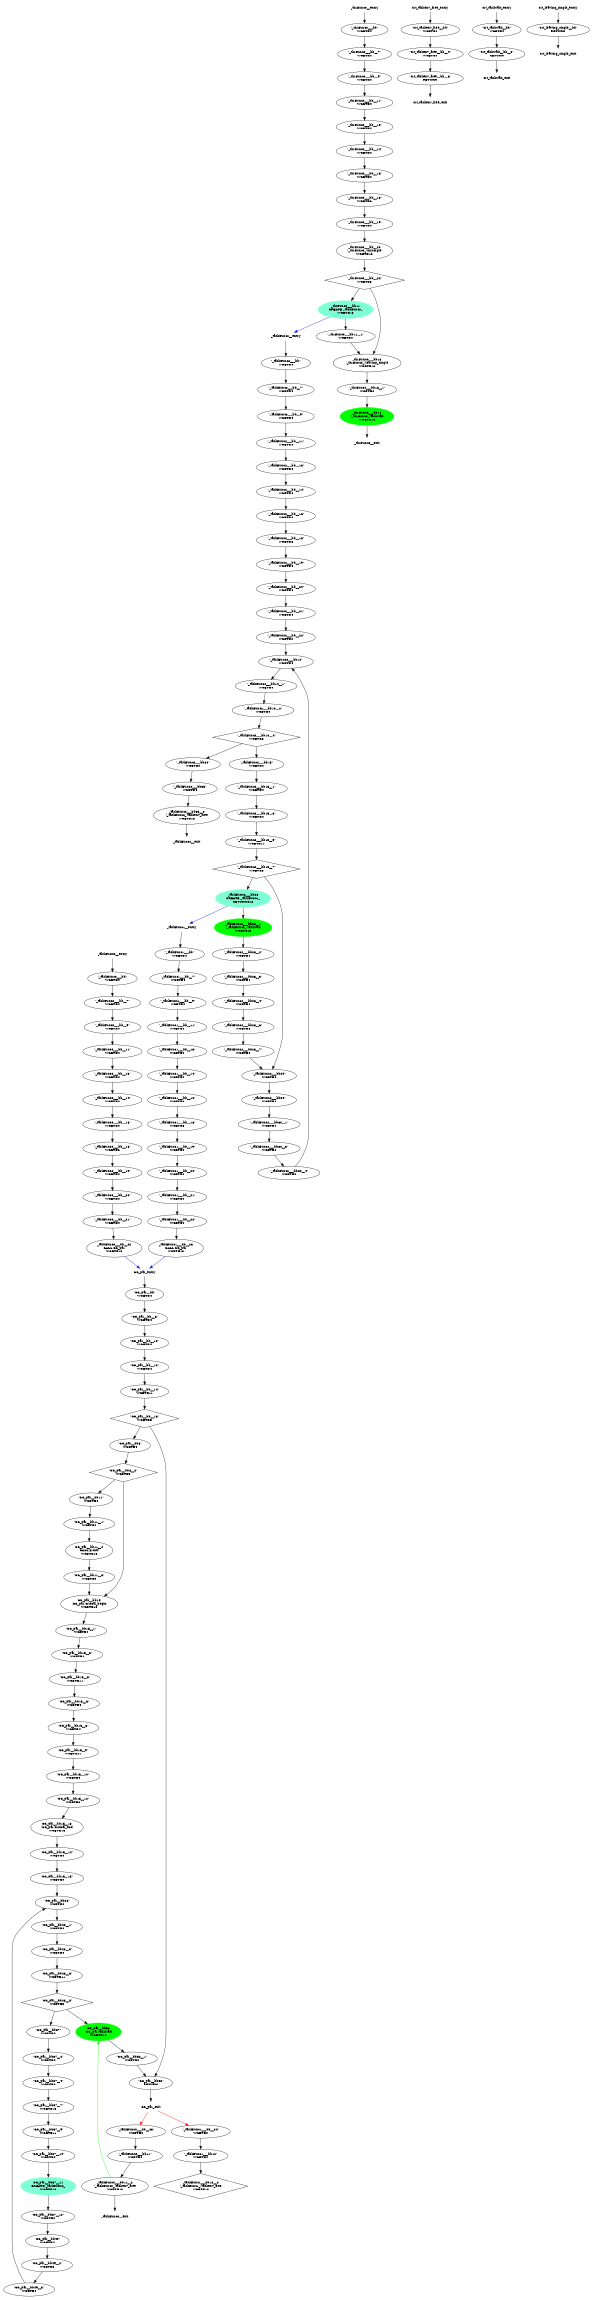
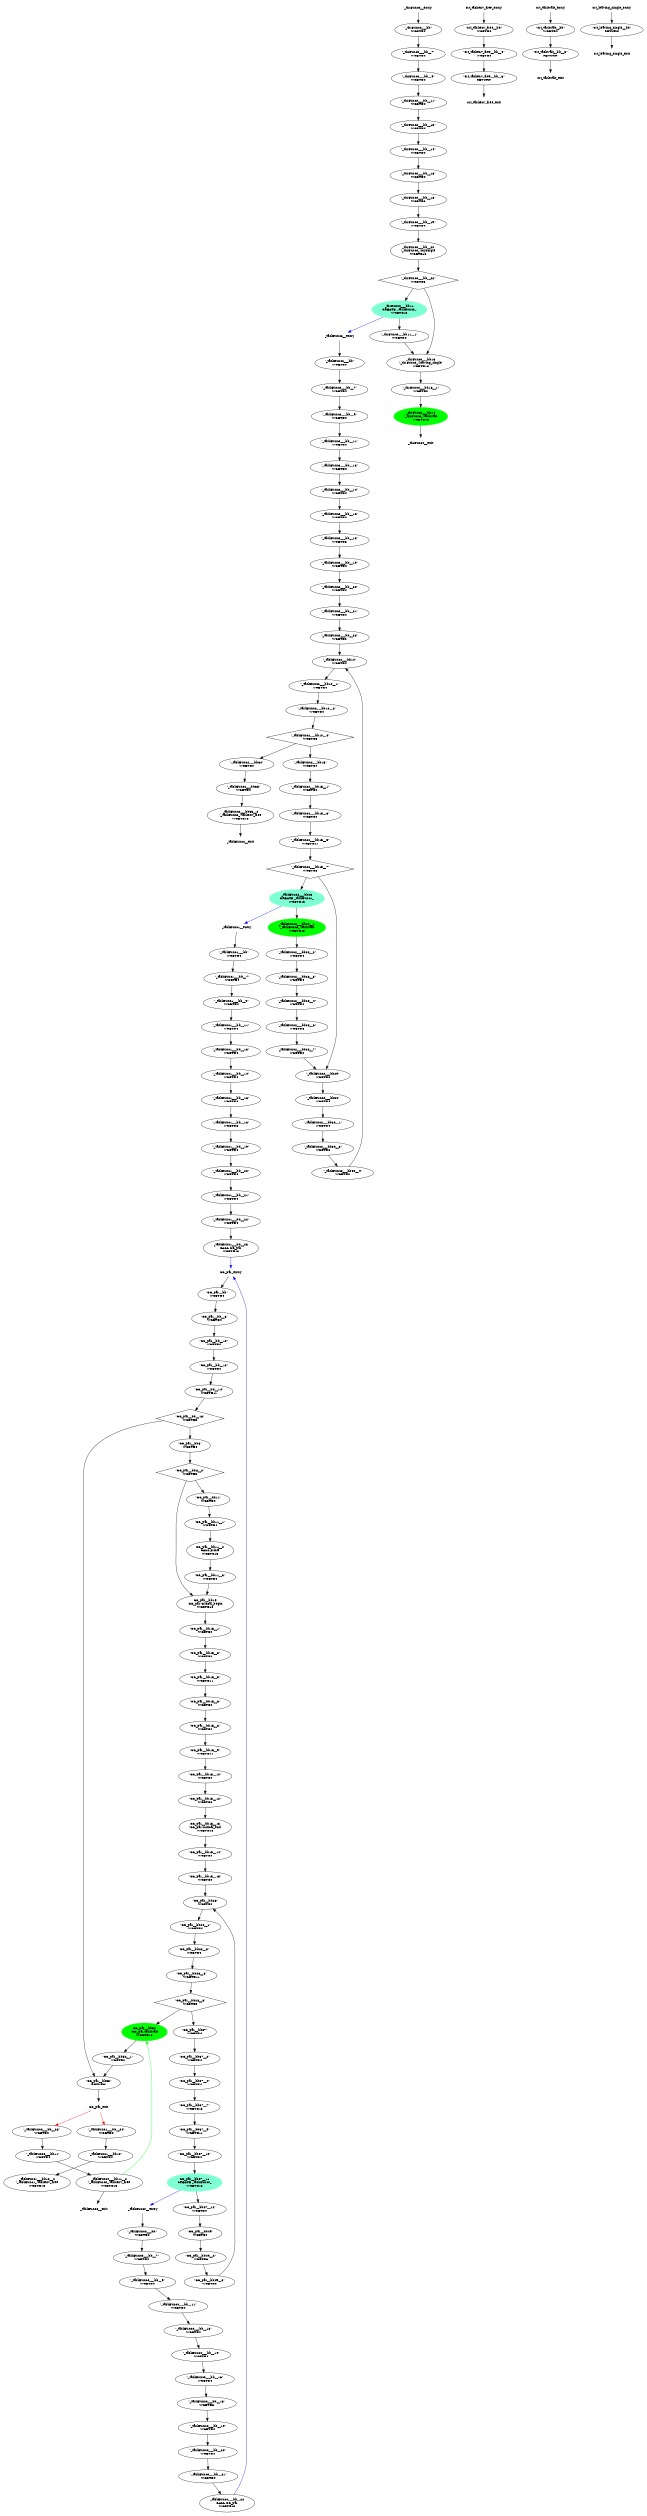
node "_taskFunc2___bb23 CREATE _taskFunc1_ RETURN=13": label "_taskFunc2___bb23 CREATE _taskFunc1_ RETURN=13" -> "_taskFunc2___bb23 CREATE _taskFunc1_ WCET=13"
node "_taskFunc1___bb12__2 (_taskFunc1_)taskenv_free WCET=13": shape diamond -> ellipse
edge "CC_par__bb37__11 CREATE _taskFunc0_ WCET=13" -> "_taskFunc0__entry": added
